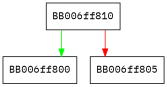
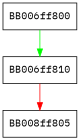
edge "BB006ff810" -> "BB006ff800": reversed
node "BB006ff805": label "BB006ff805" -> "BB008ff805"
